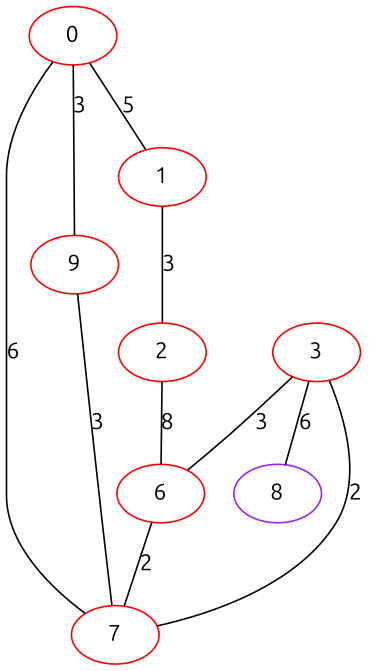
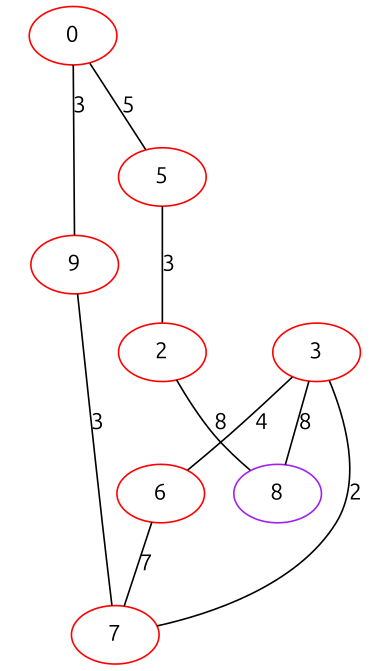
node "1": label "1" -> "5"
edge "0" -- "7": removed, label "6"
edge "2" -- "6": now "2" -- "8"
edge "3" -- "6": label "3" -> "4"
edge "3" -- "8": label "6" -> "8"
edge "6" -- "7": label "2" -> "7"
